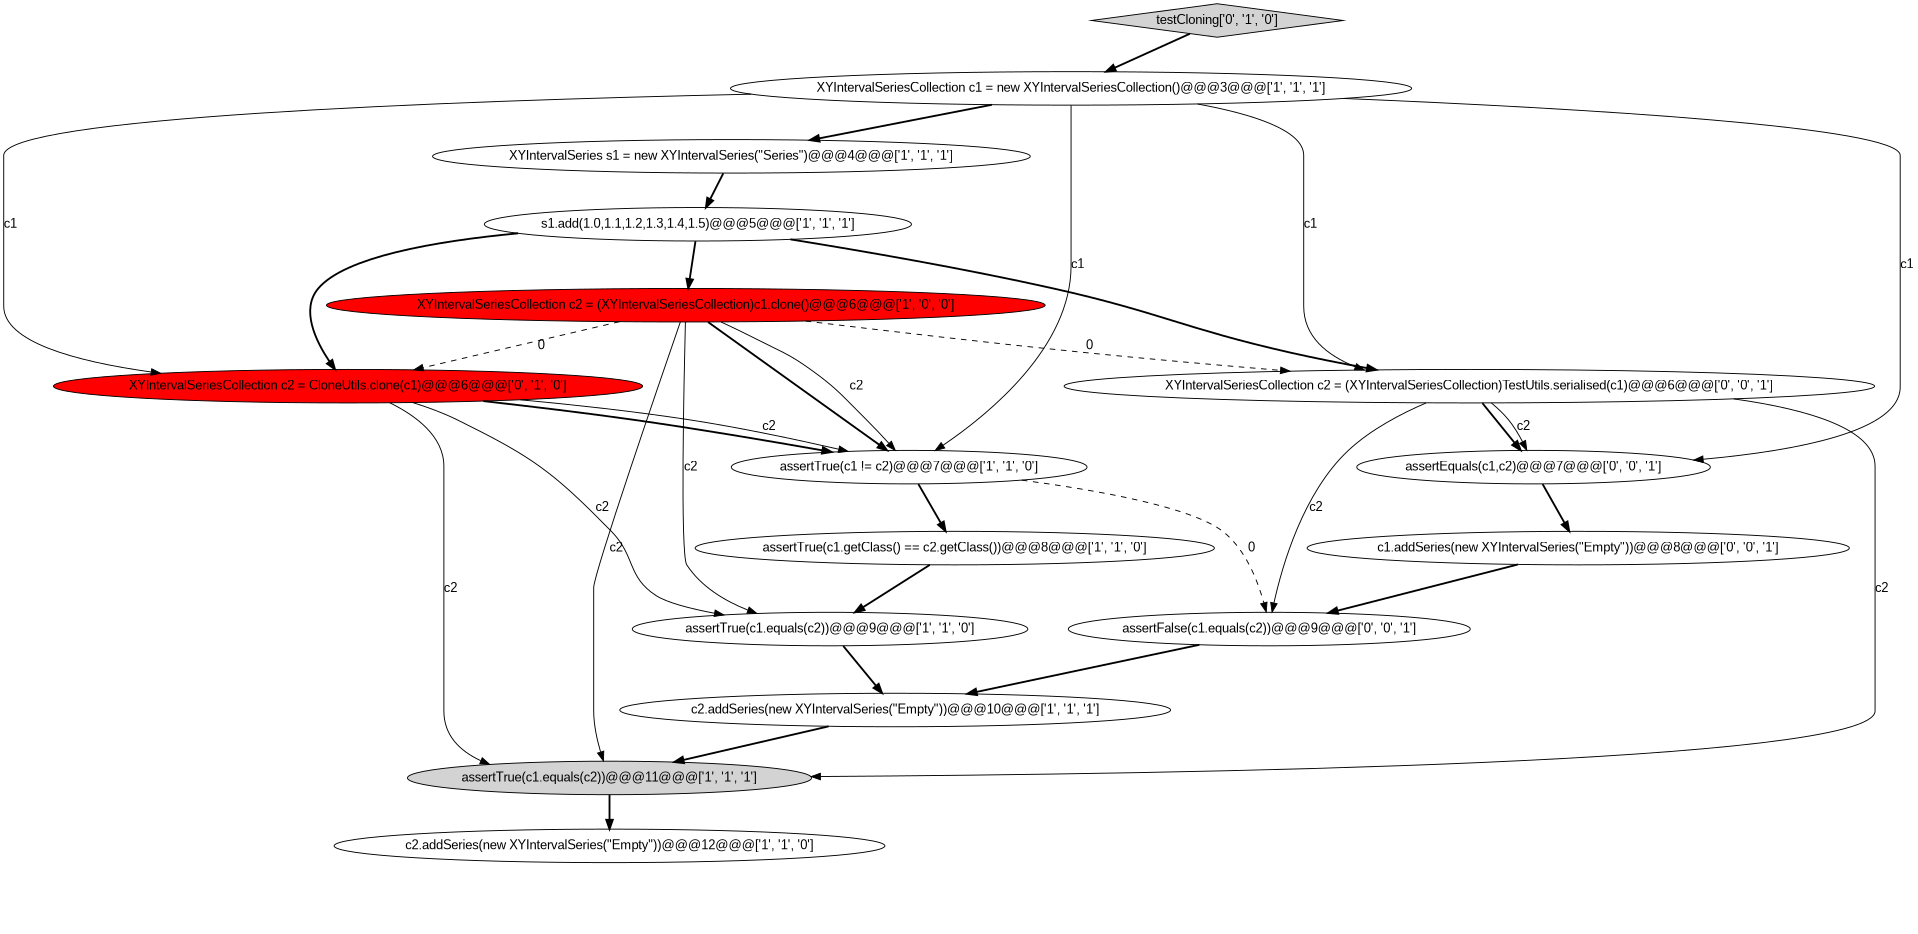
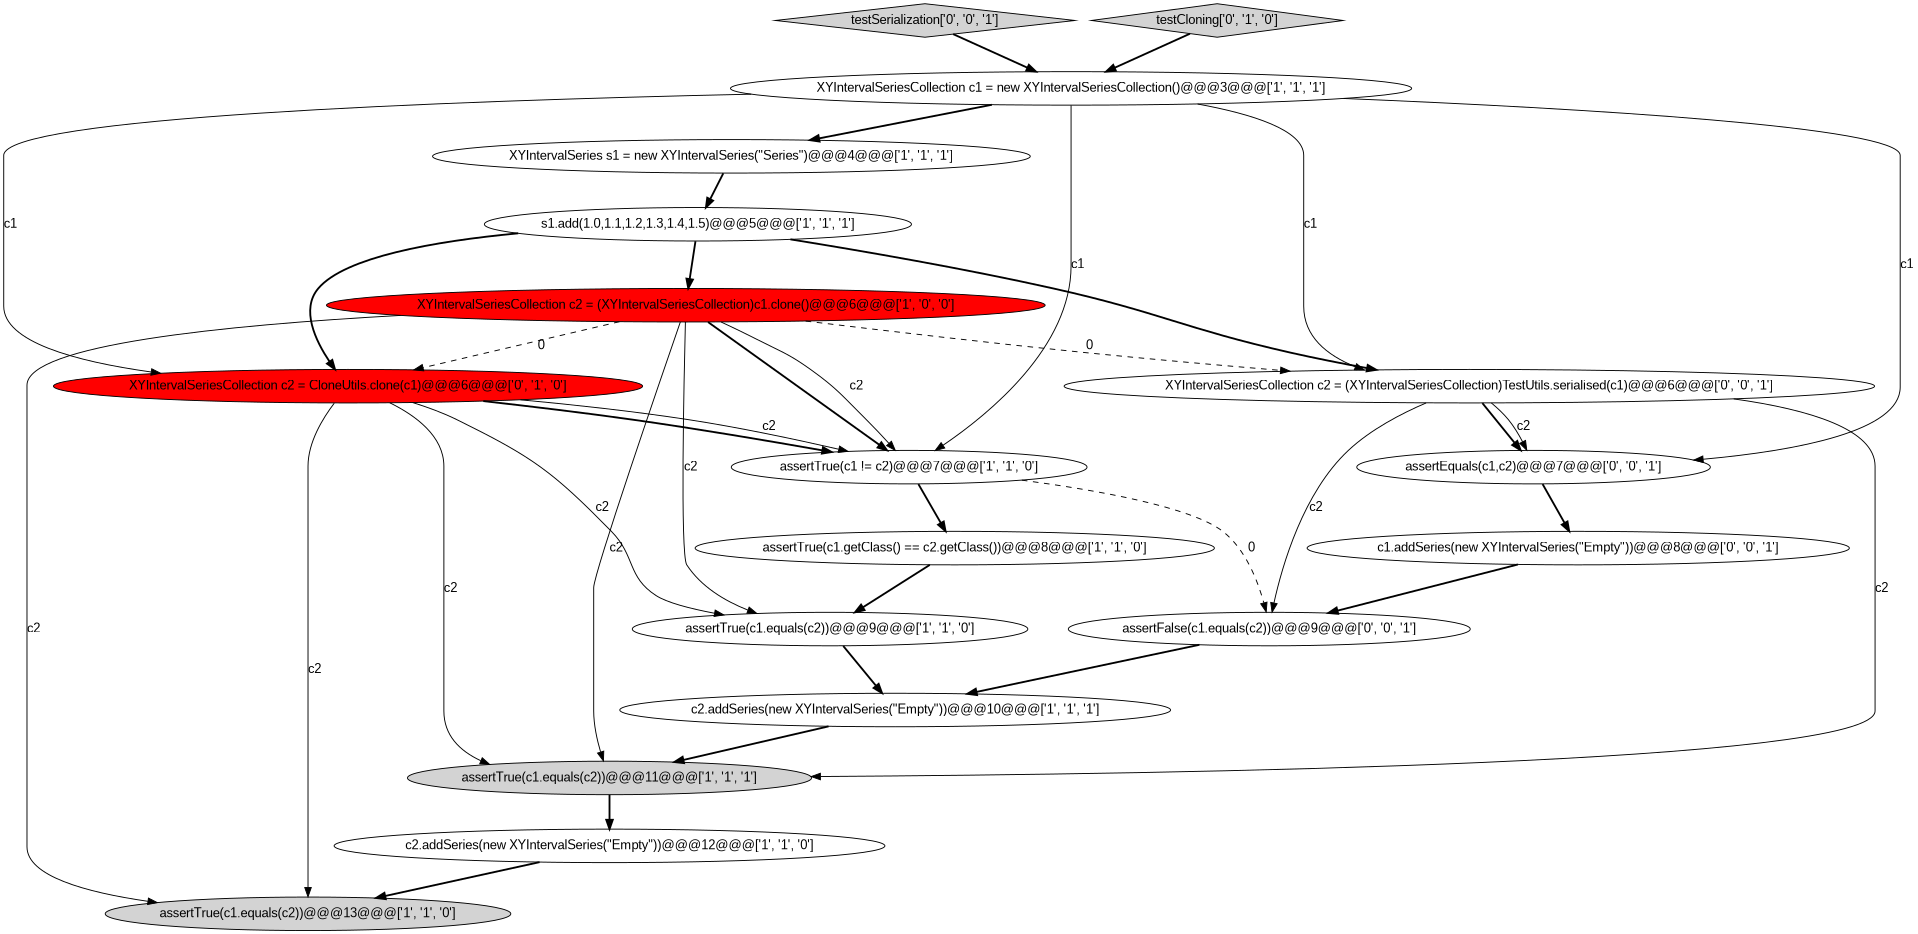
node "testSerialization['0', '0', '1']": added
node "assertTrue(c1.equals(c2))@@@13@@@['1', '1', '0']": added
